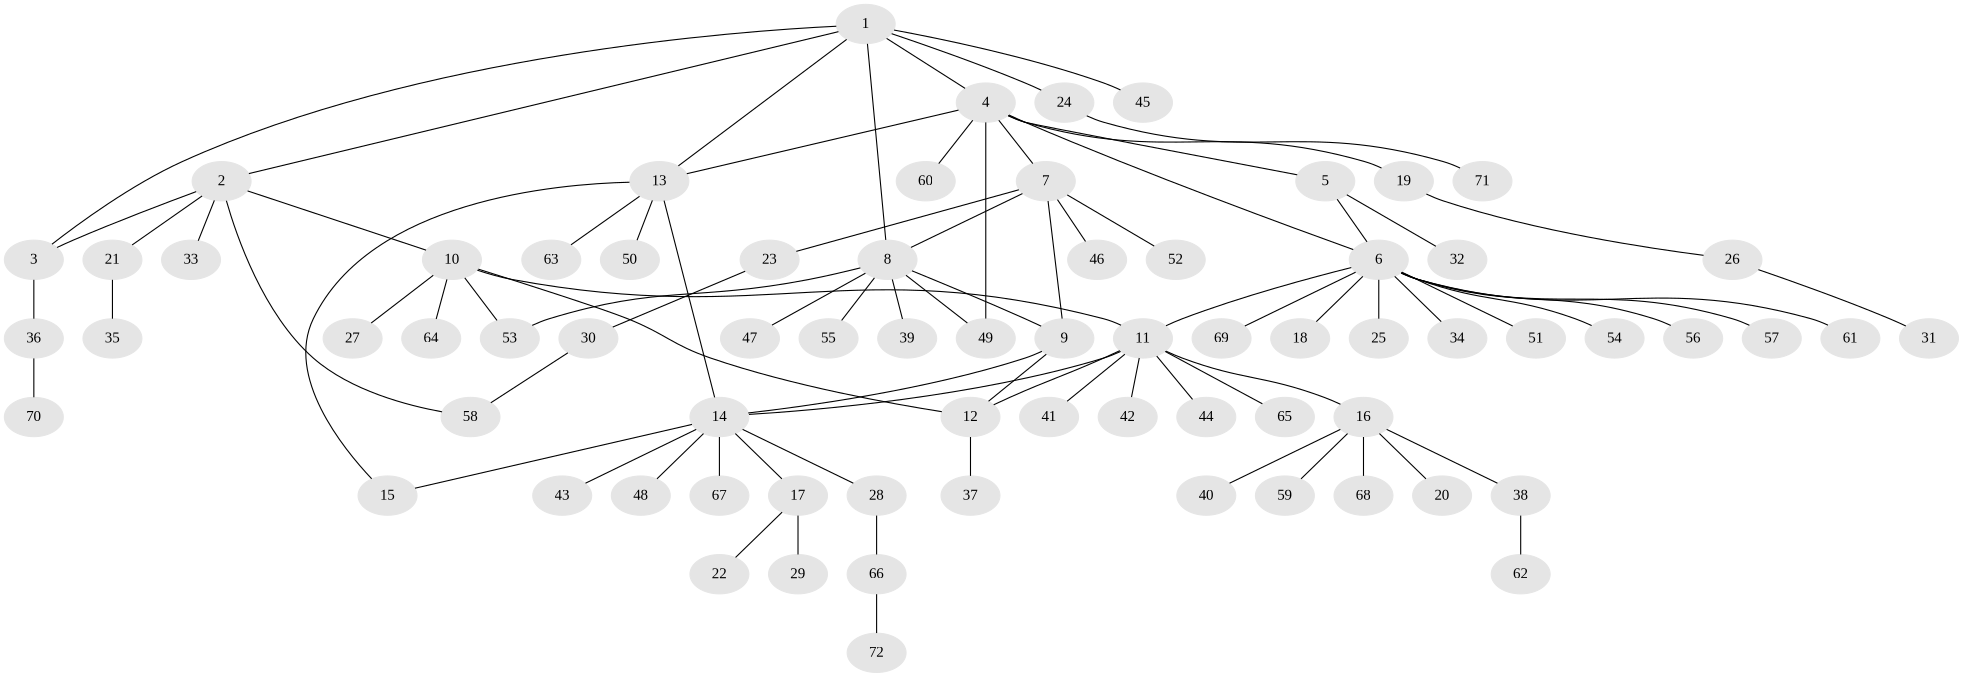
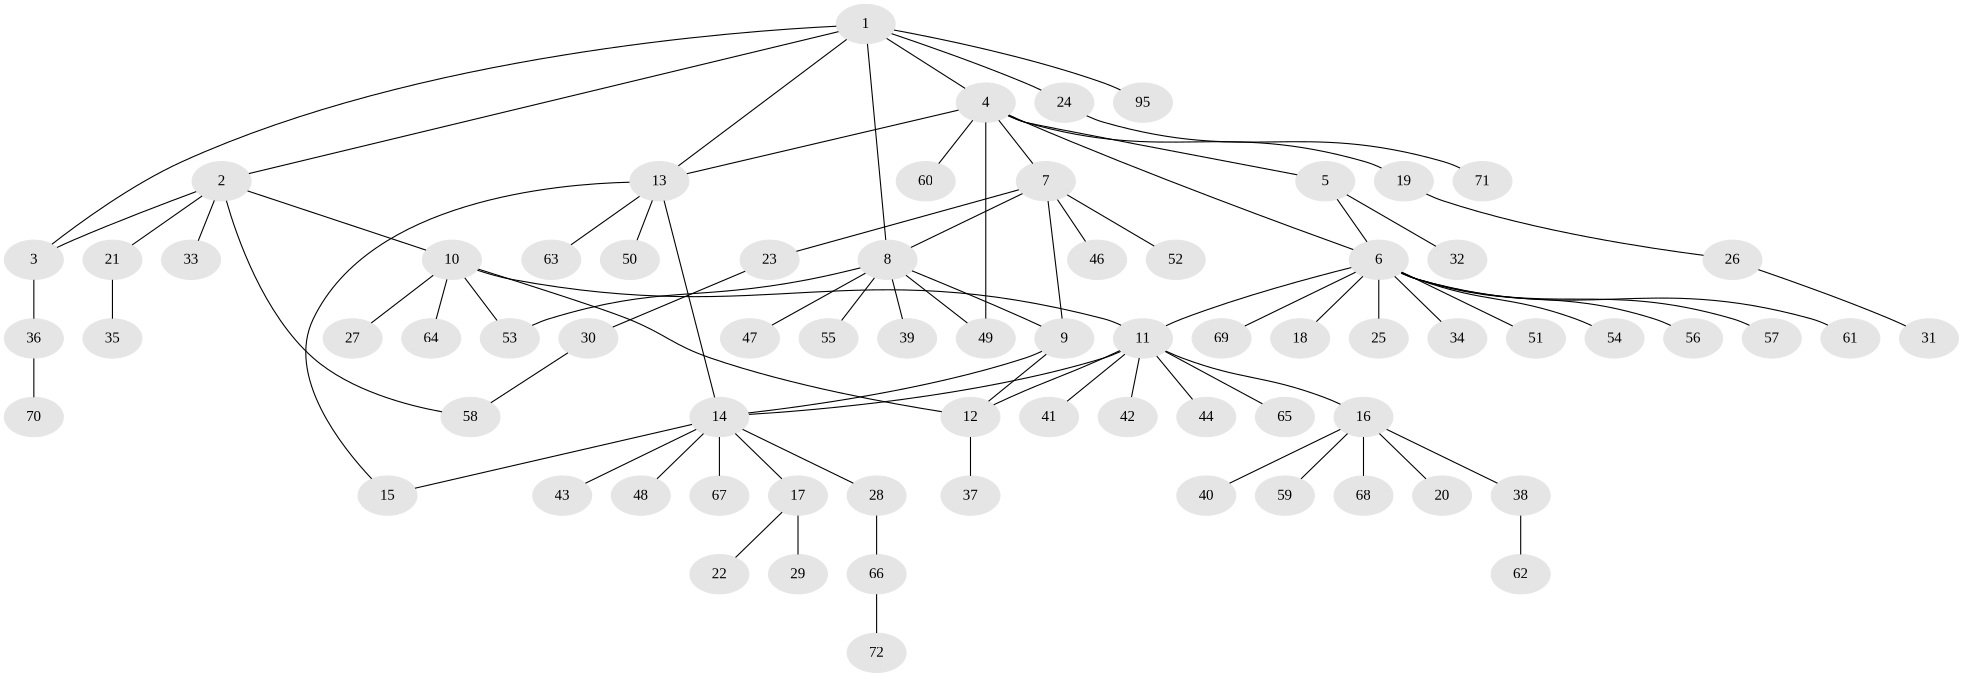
node "45": label "45" -> "95"
